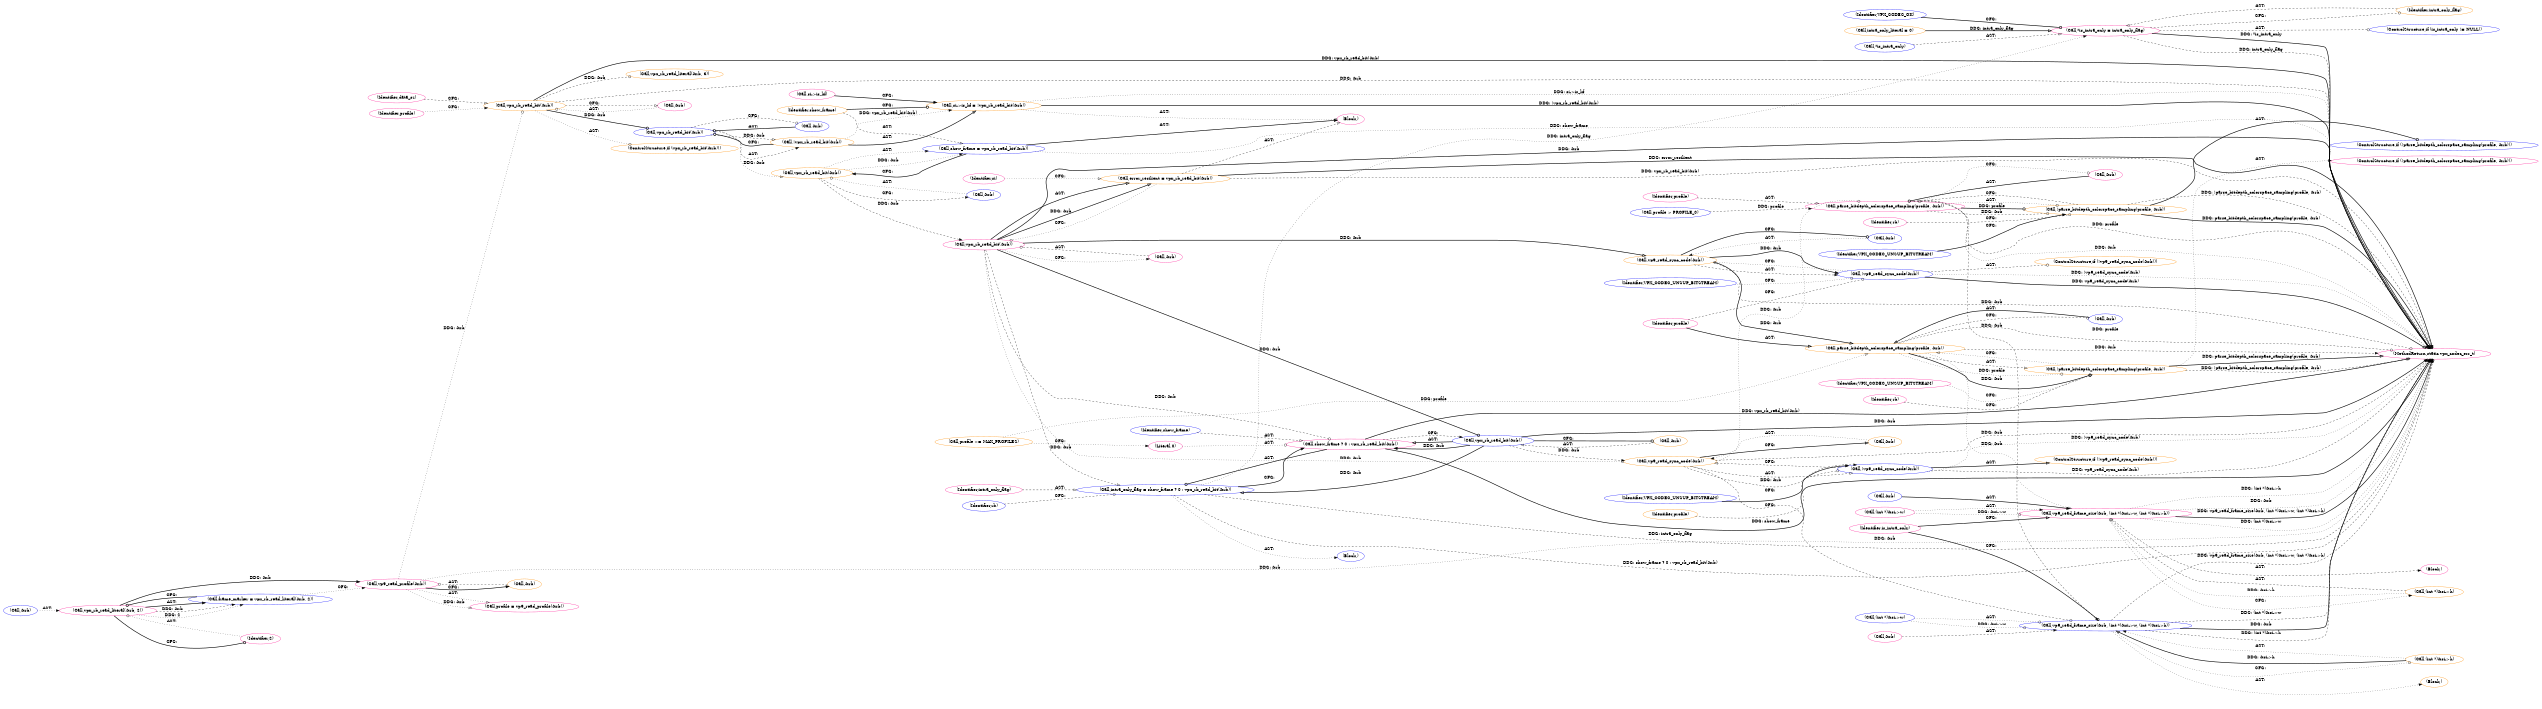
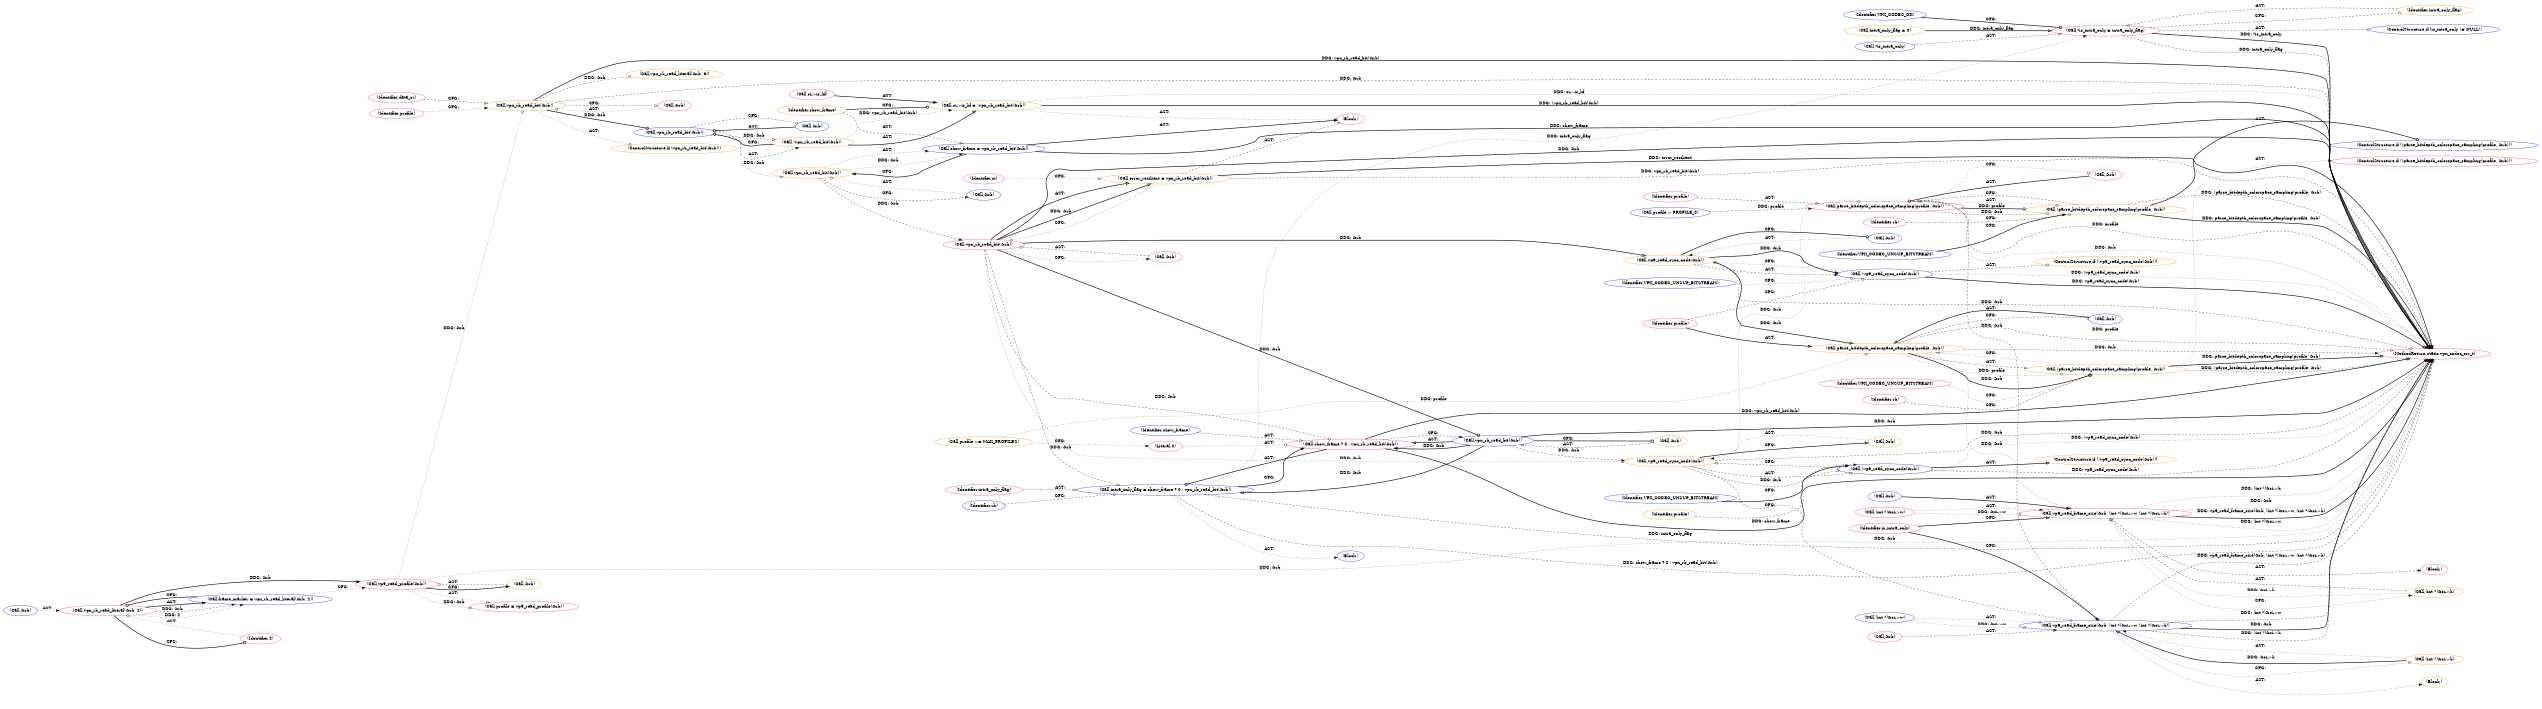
node "(Call,intra_only_literal = 0)": label "(Call,intra_only_literal = 0)" -> "(Call,intra_only_flag = 0)"
edge "(Call,si->is_kf)" -> "(Call,si->is_kf = !vpx_rb_read_bit(&rb))": label "CFG: " -> "AST: "
edge "(Call,show_frame = vpx_rb_read_bit(&rb))" -> "(MethodReturn,static vpx_codec_err_t)": style dotted -> bold
